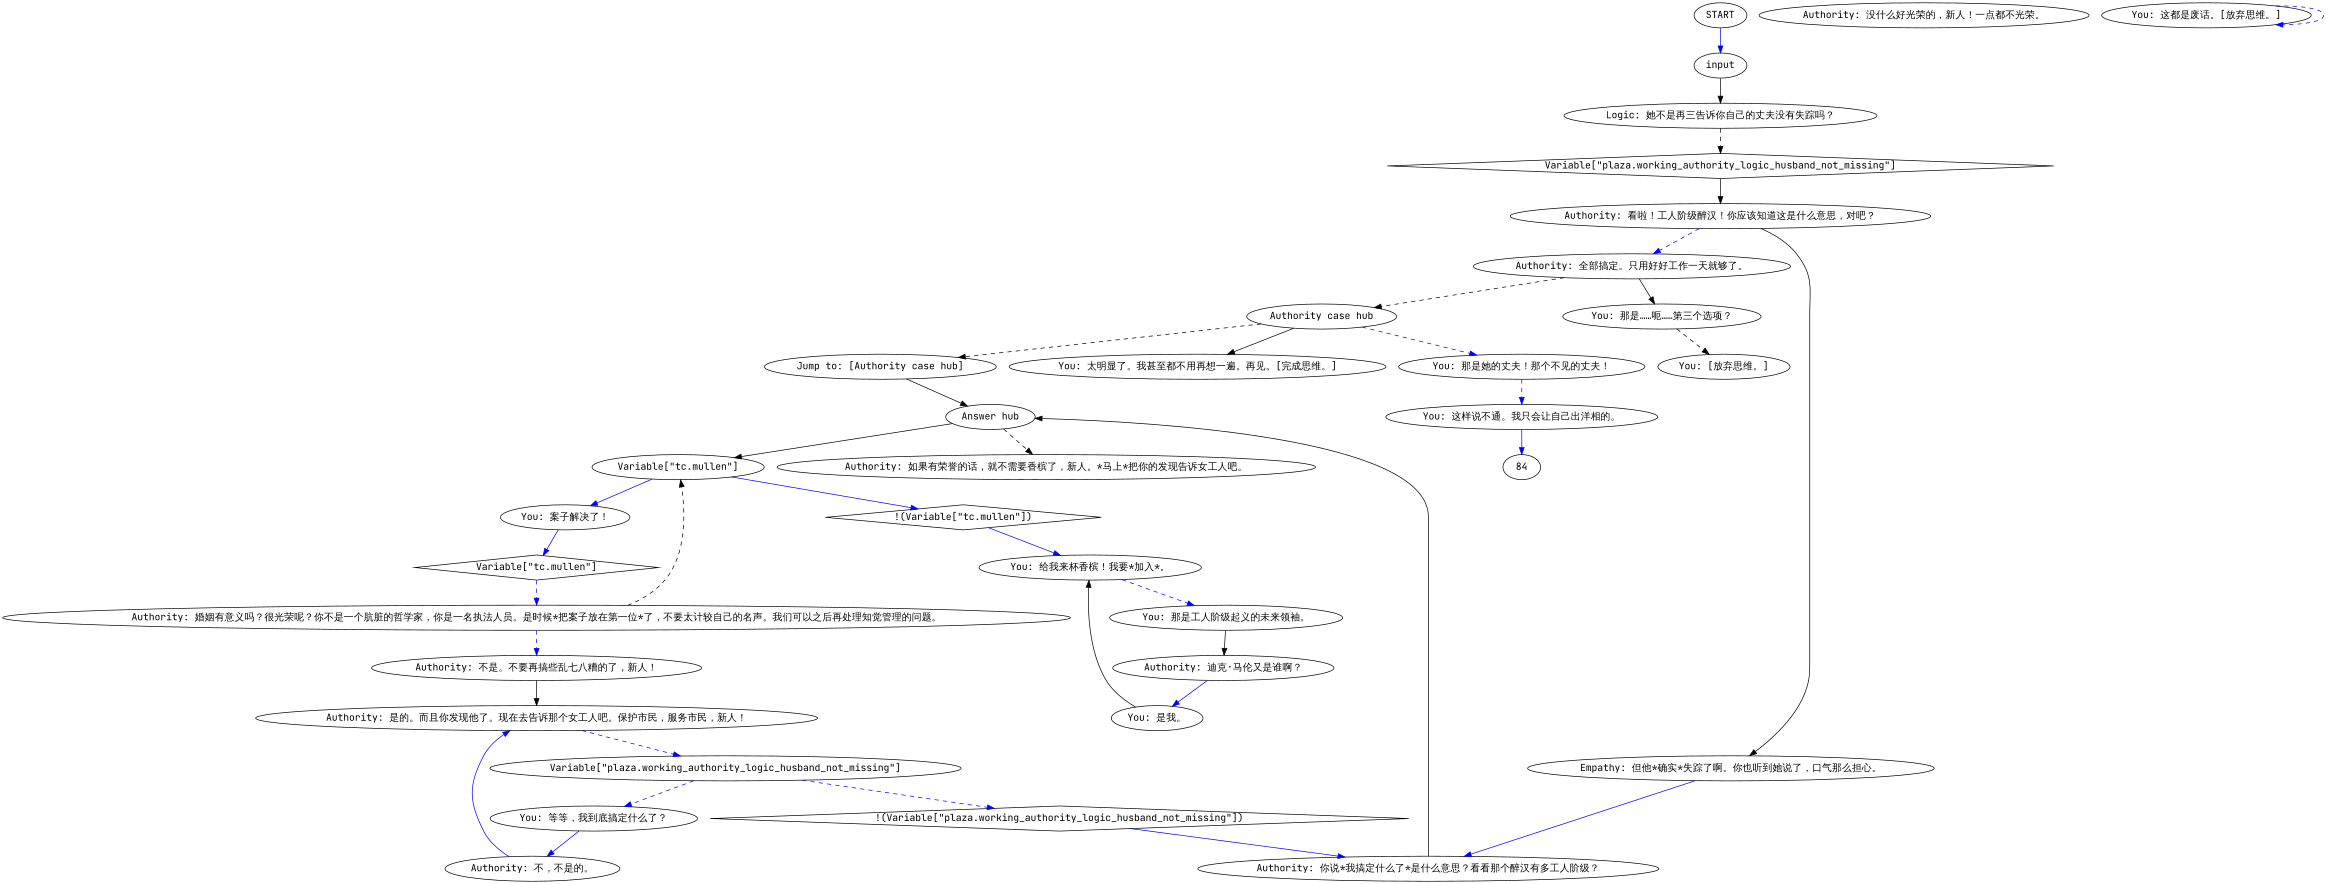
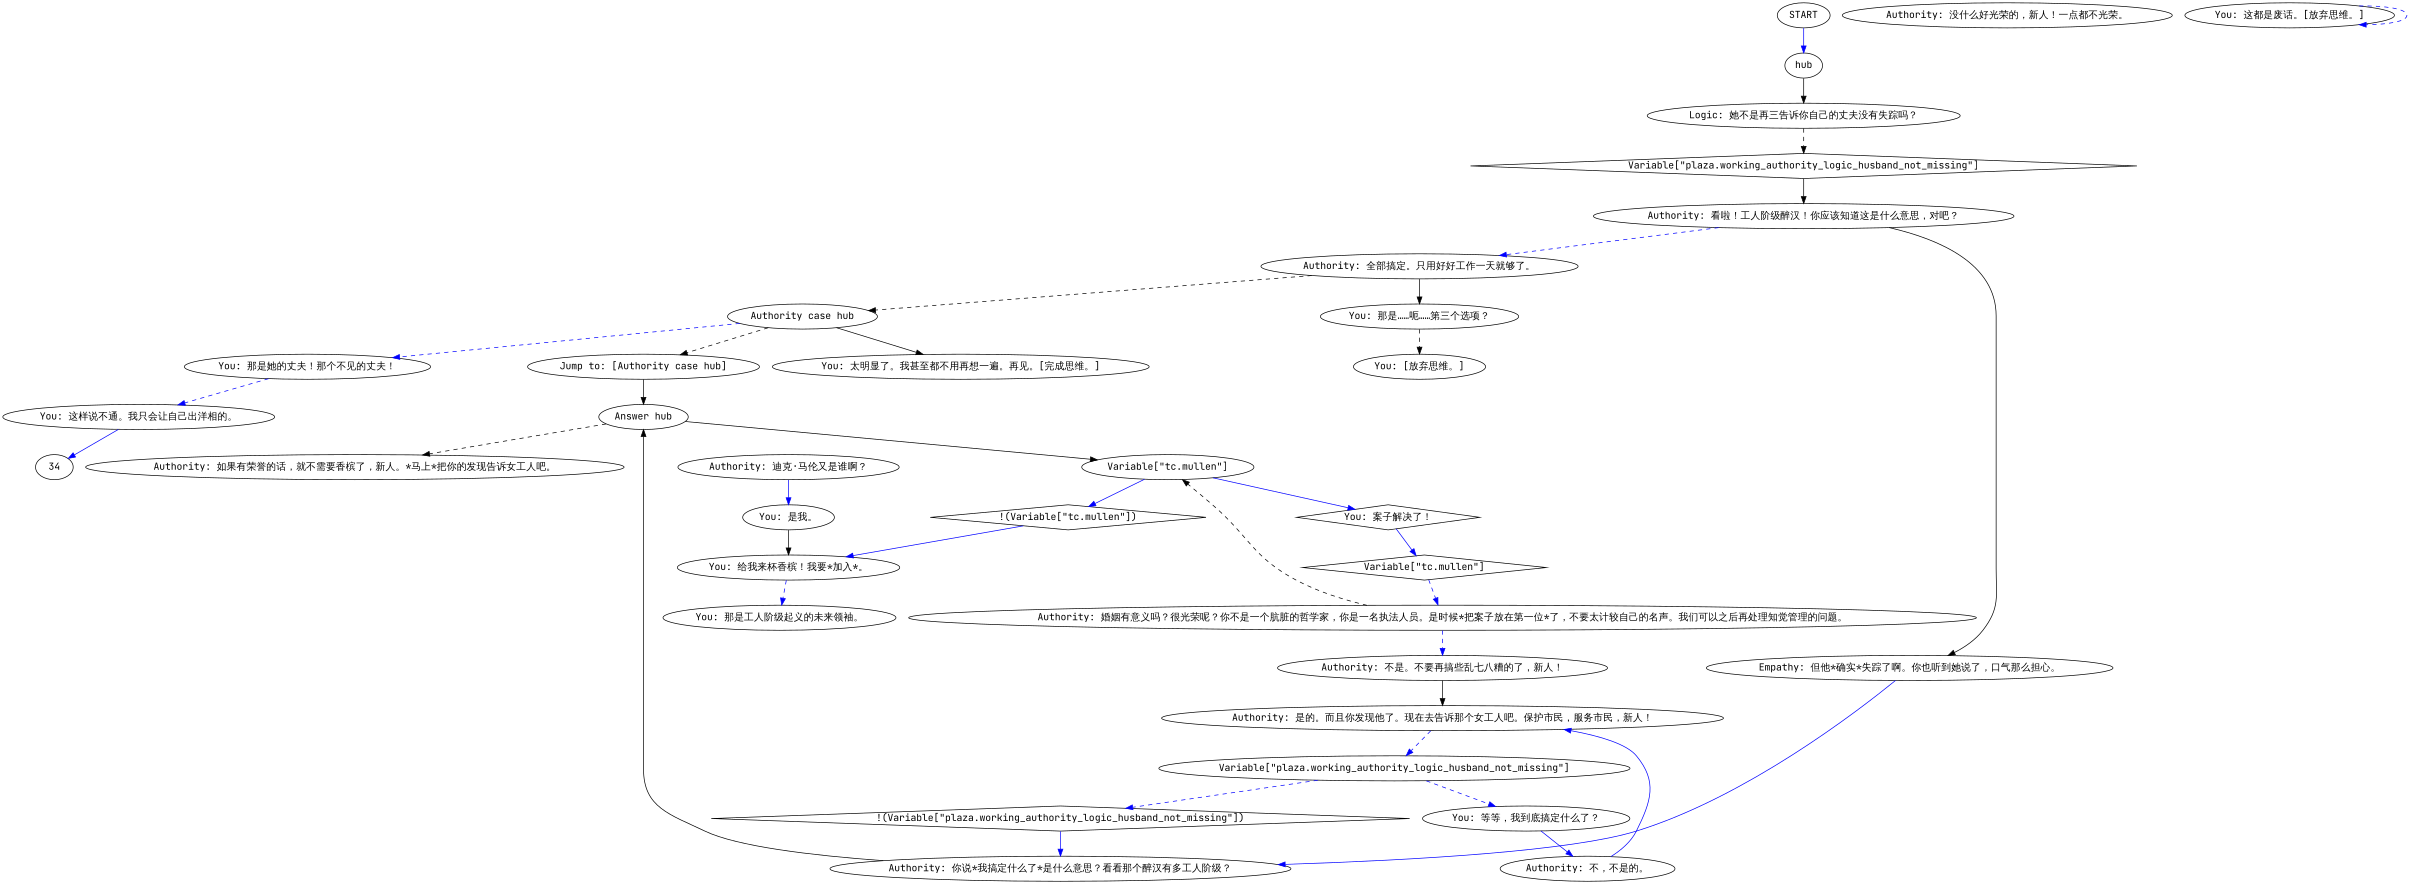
node "input": label "input" -> "hub"
node "84": label "84" -> "34"
node "You: 案子解决了！": shape ellipse -> diamond
edge "You: 那是工人阶级起义的未来领袖。" -> "Authority: 迪克·马伦又是谁啊？": removed
